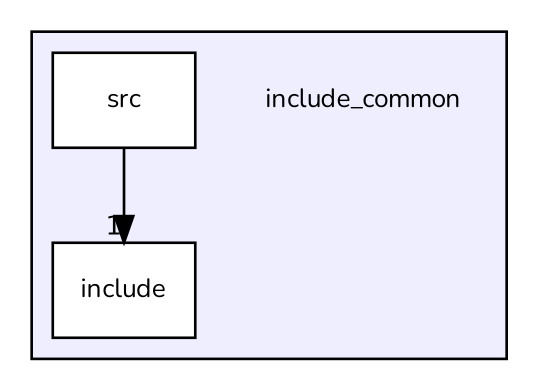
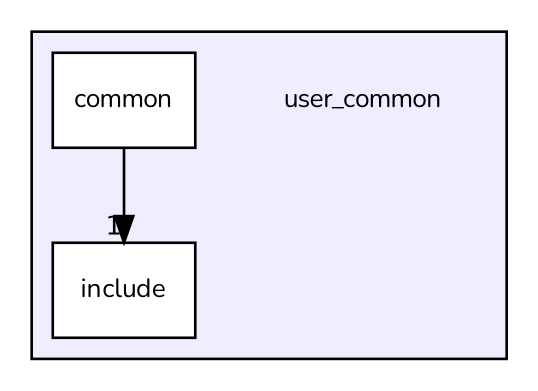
node "src": label "src" -> "common"
node "include_common": label "include_common" -> "user_common"
